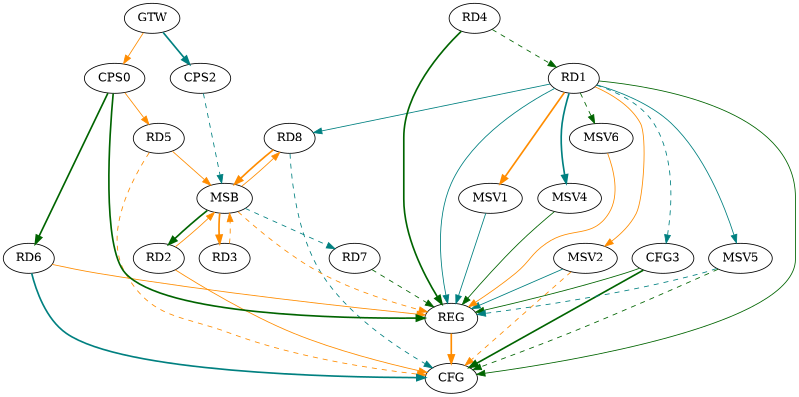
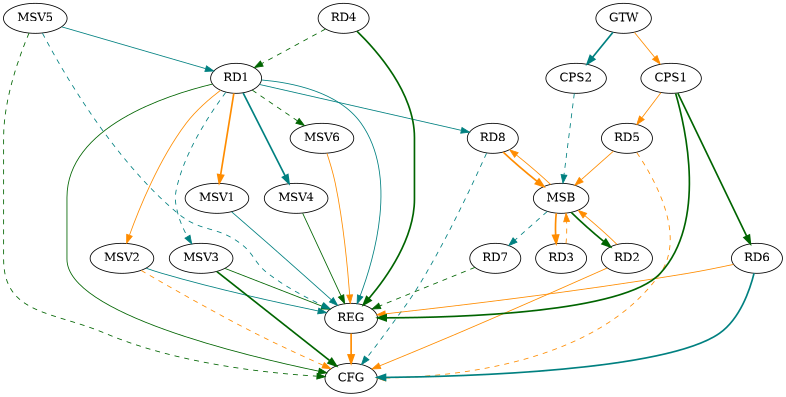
node "CPS0": label "CPS0" -> "CPS1"
edge "RD1" -> "MSV5": reversed
node "CFG3": label "CFG3" -> "MSV3"
edge "MSB" -> "REG": removed
